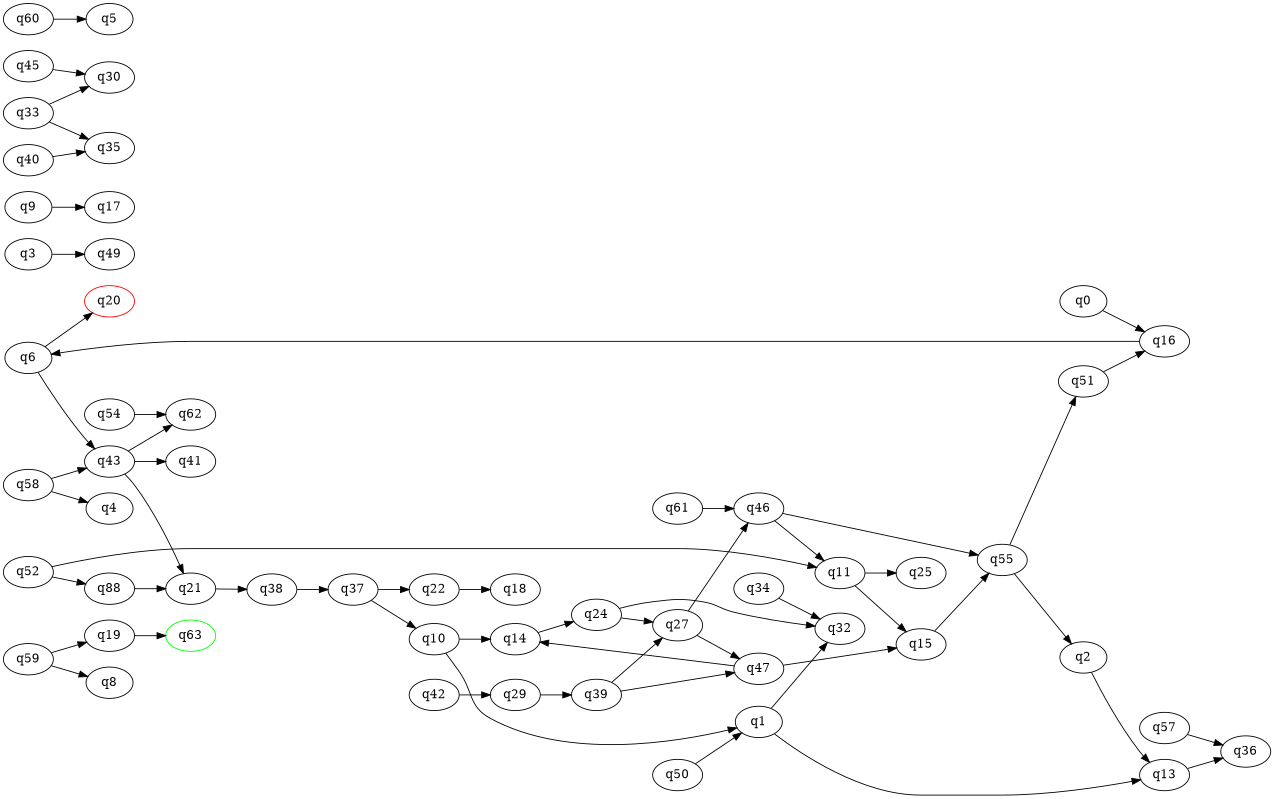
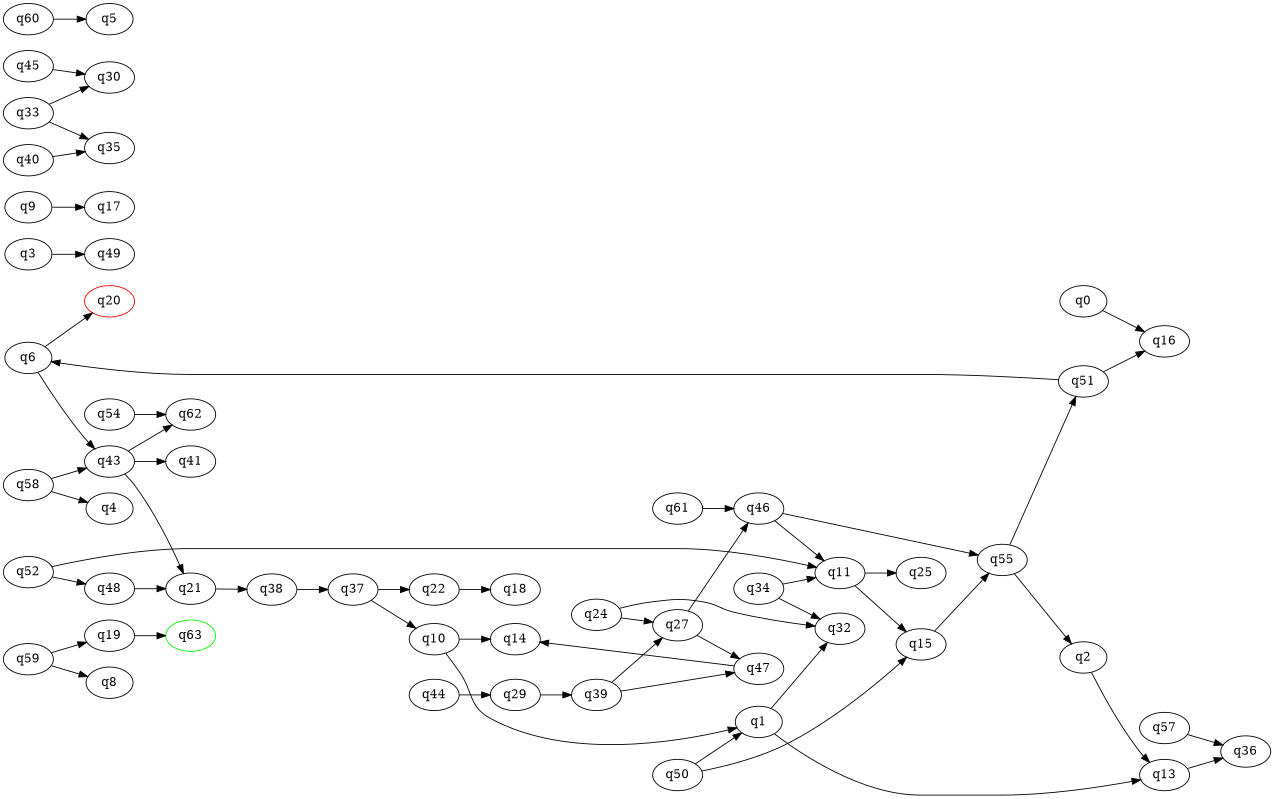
edge "q16" -> "q6": now "q51" -> "q6"
edge "q34" -> "q11": added
node "q88": label "q88" -> "q48"
edge "q14" -> "q24": removed
edge "q47" -> "q15": now "q50" -> "q15"
node "q42": label "q42" -> "q44"
